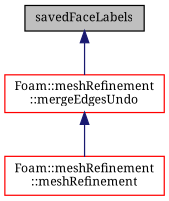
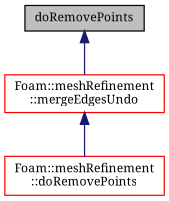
node "savedFaceLabels": label "savedFaceLabels" -> "doRemovePoints"
node "Foam::meshRefinement ::meshRefinement": label "Foam::meshRefinement ::meshRefinement" -> "Foam::meshRefinement ::doRemovePoints"
